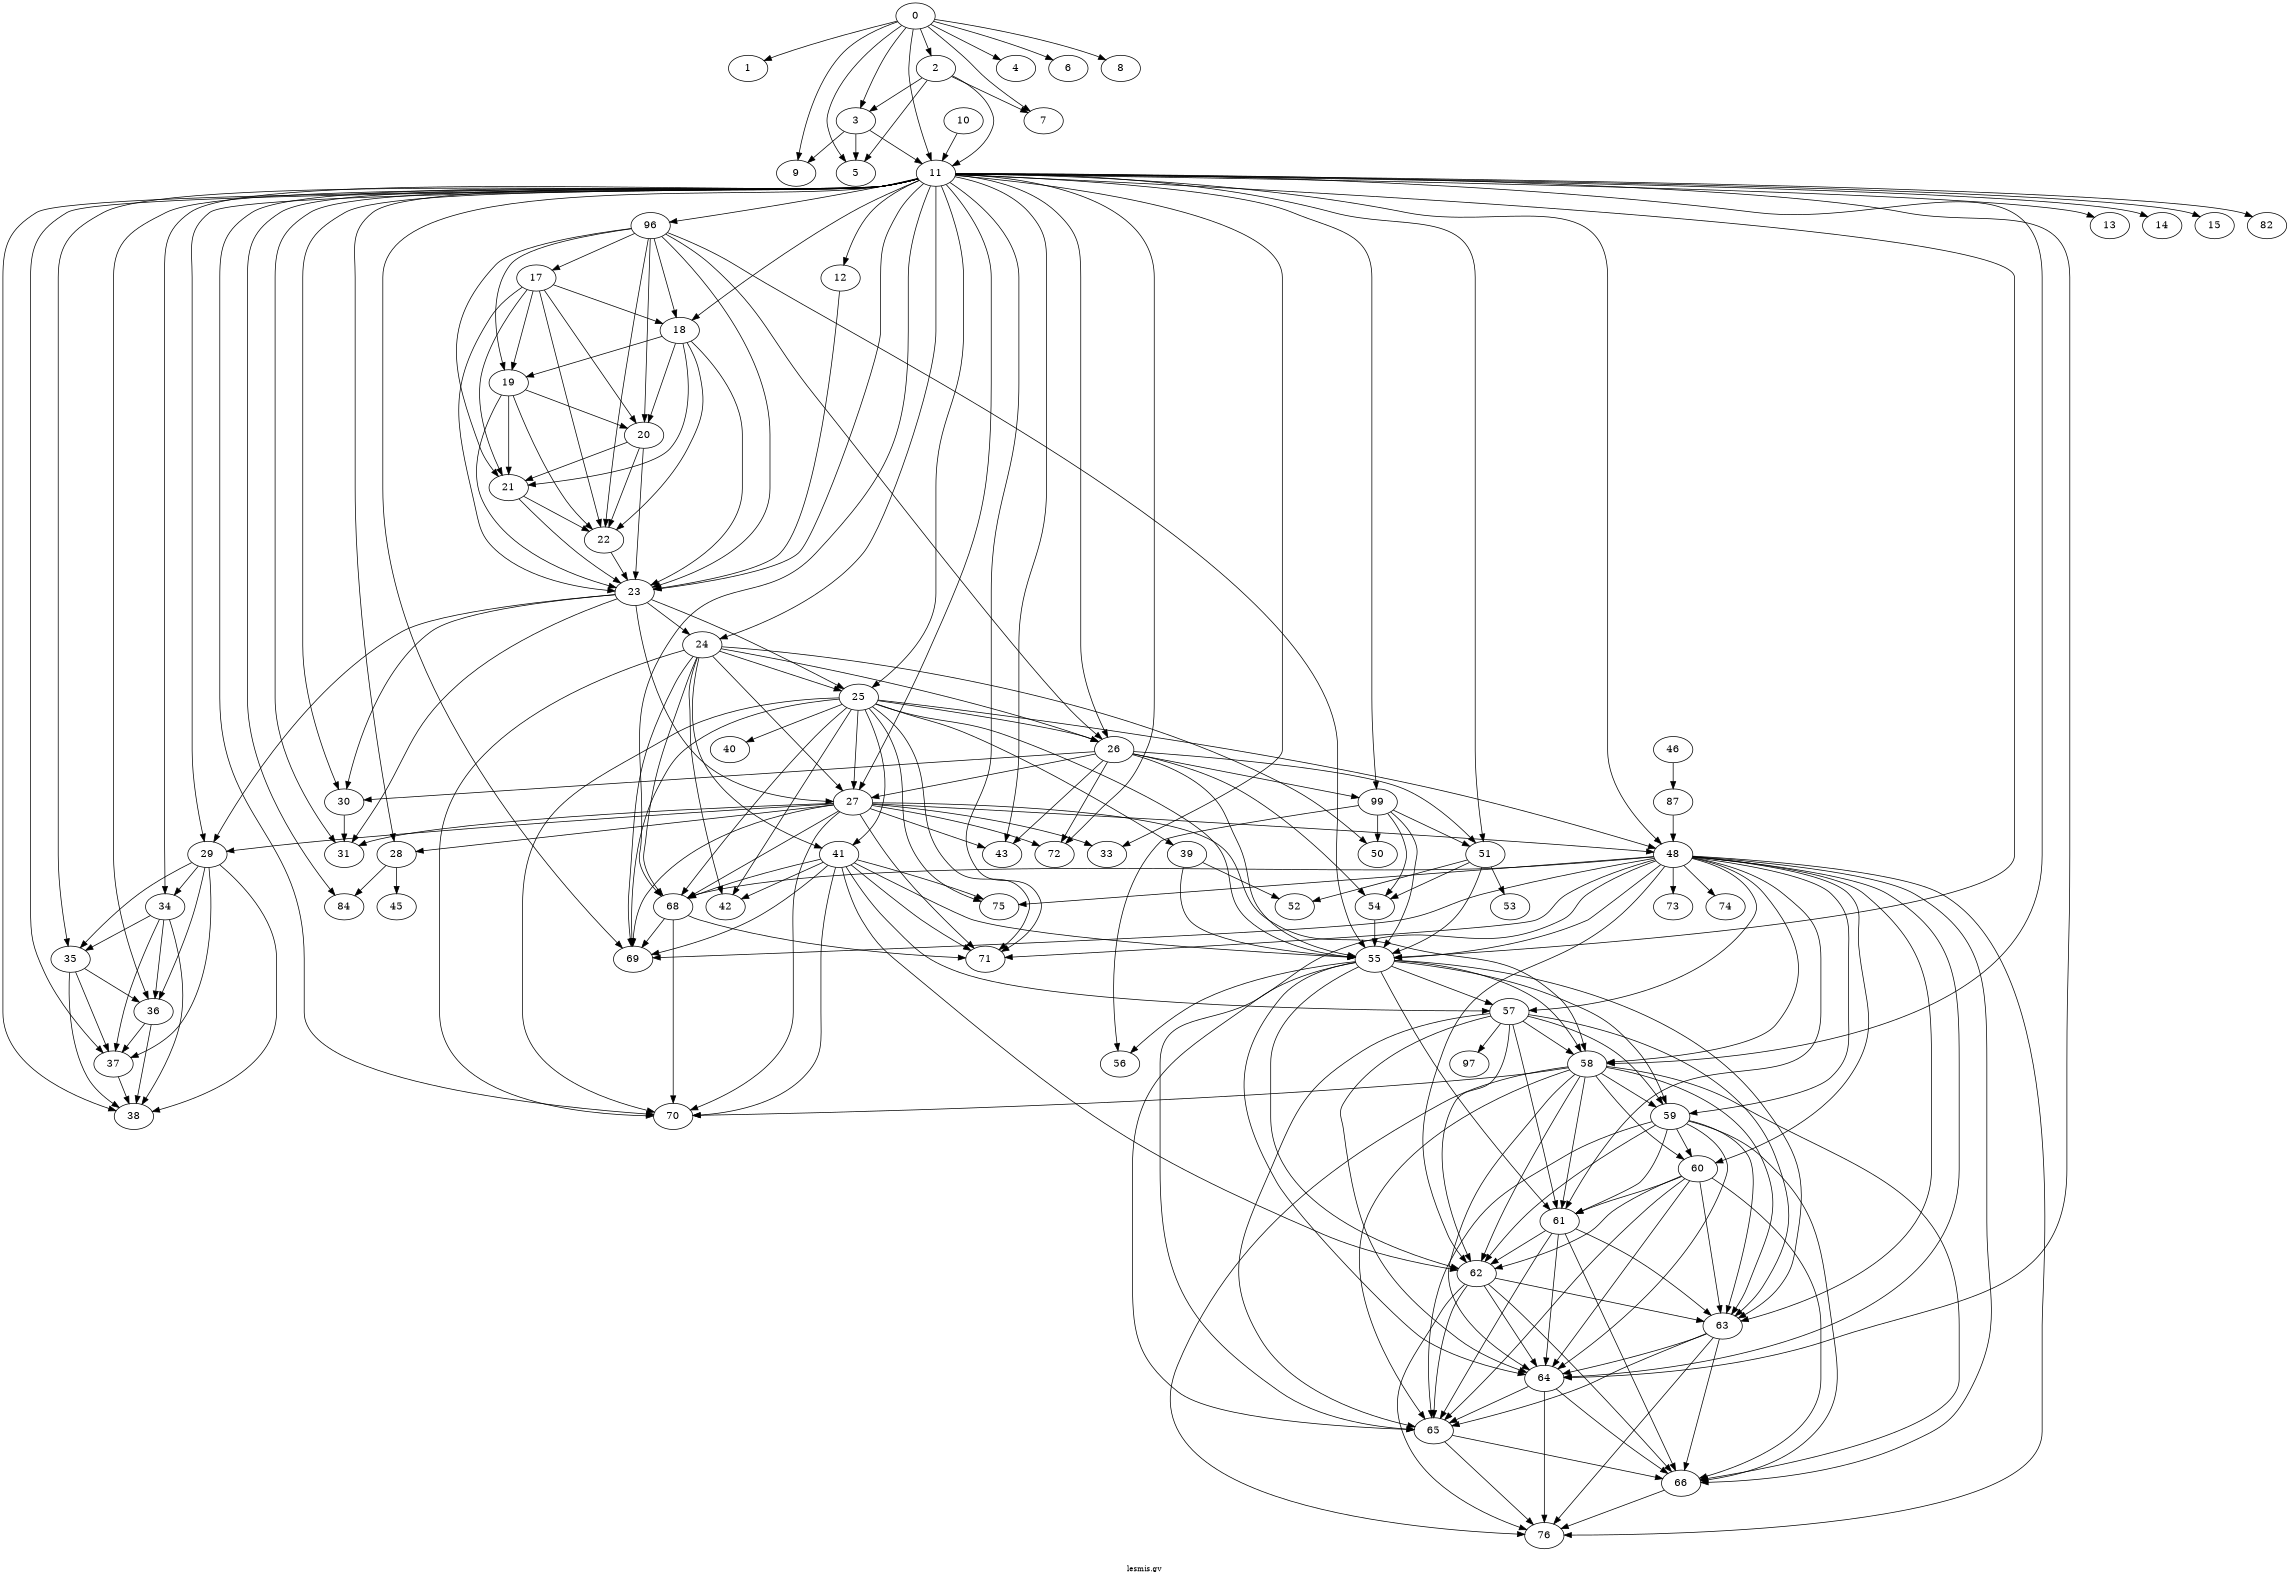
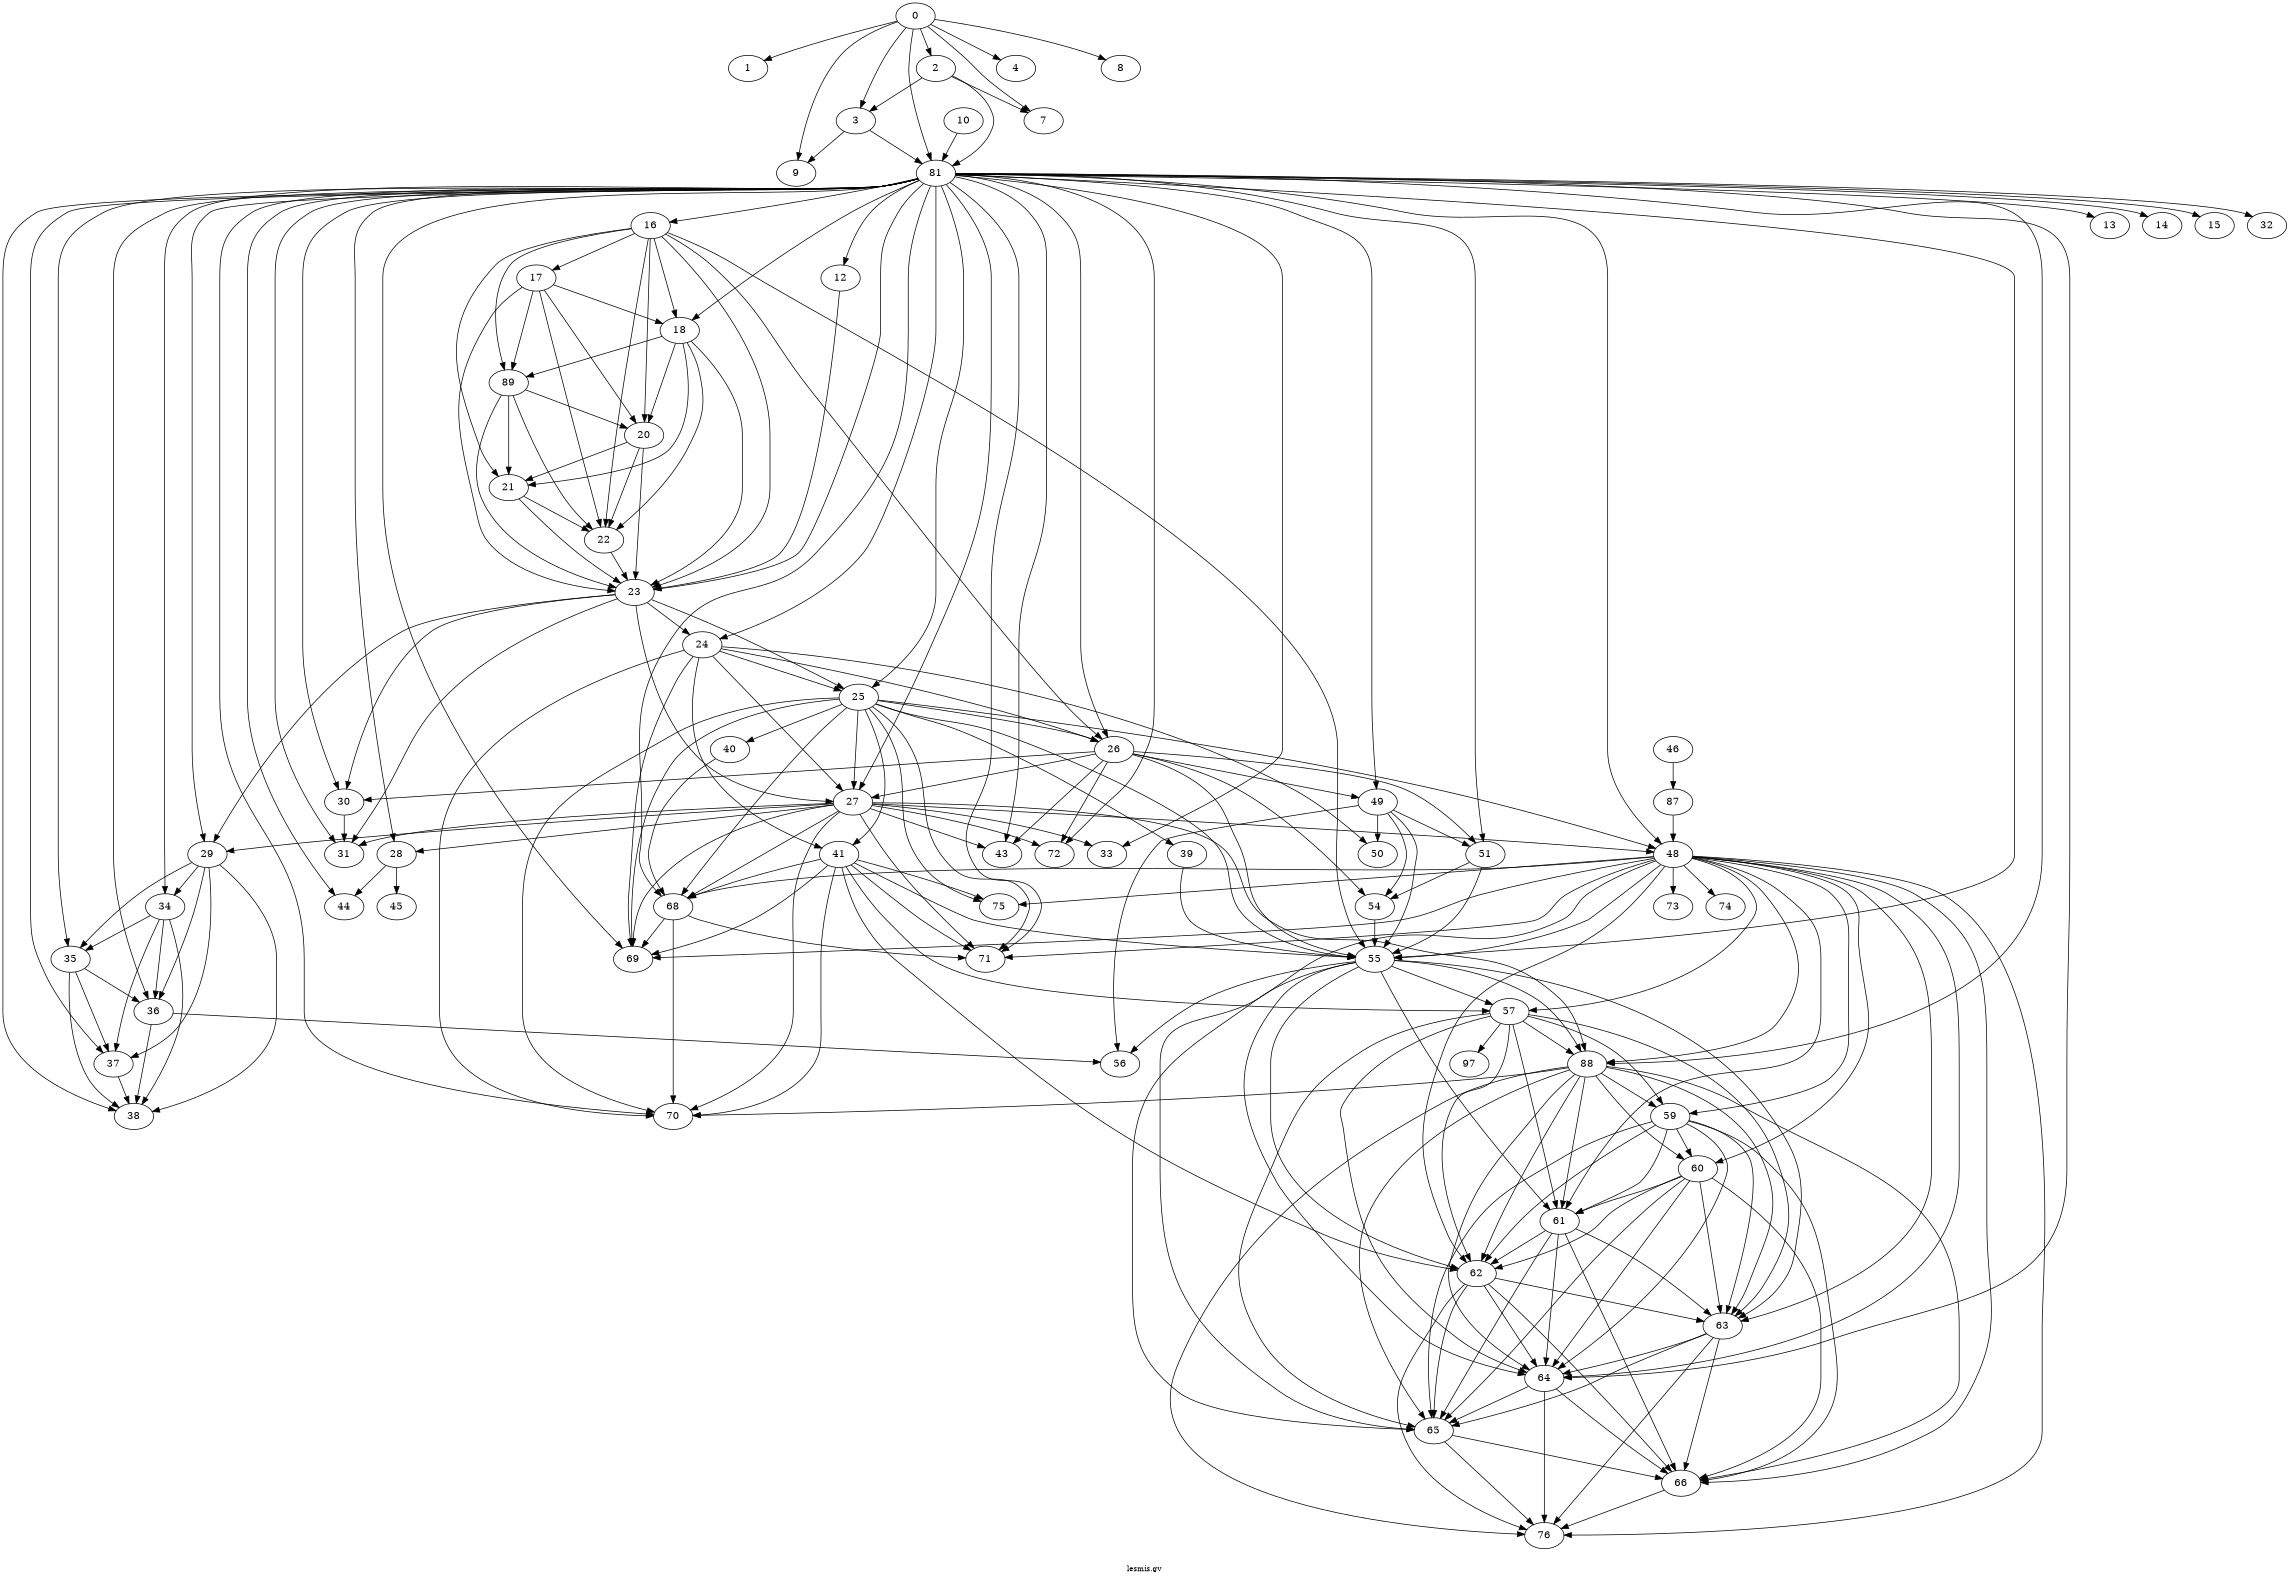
node "6": removed
node "5": removed
node "11": label "11" -> "81"
node "96": label "96" -> "16"
node "82": label "82" -> "32"
edge "17" -> "21": removed
node "19": label "19" -> "89"
edge "24" -> "68": now "40" -> "68"
node "99": label "99" -> "49"
node "84": label "84" -> "44"
node "42": removed
node "52": removed
node "53": removed
edge "55" -> "59": removed
edge "36" -> "37": now "36" -> "56"
node "58": label "58" -> "88"
